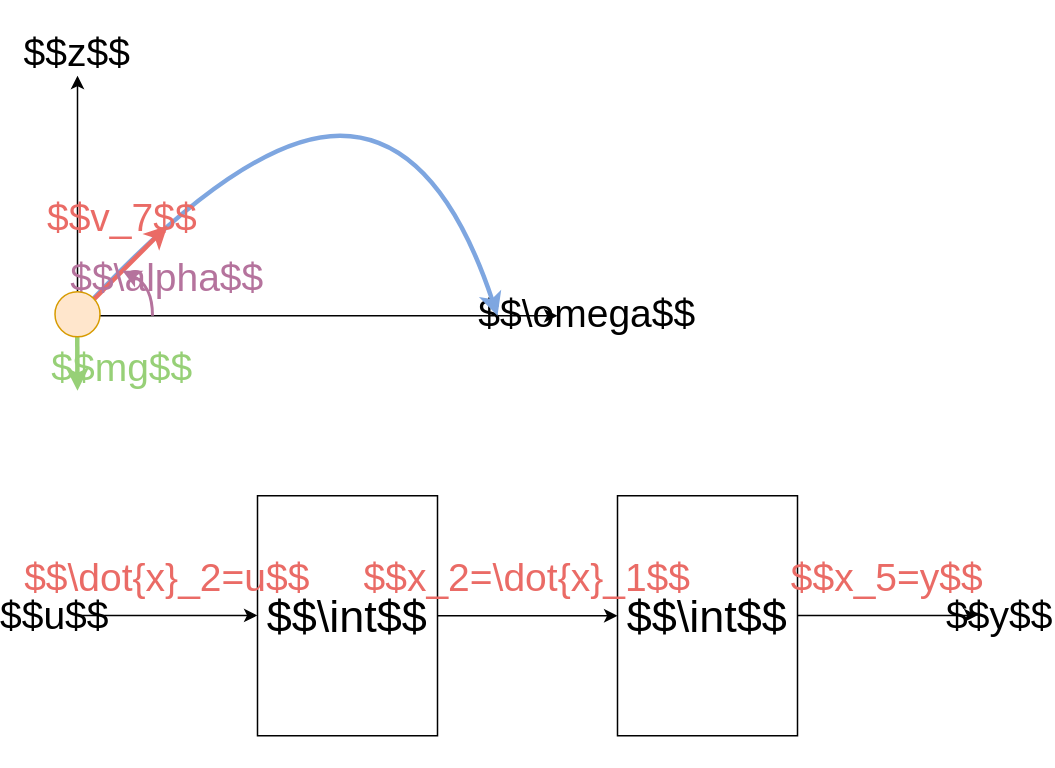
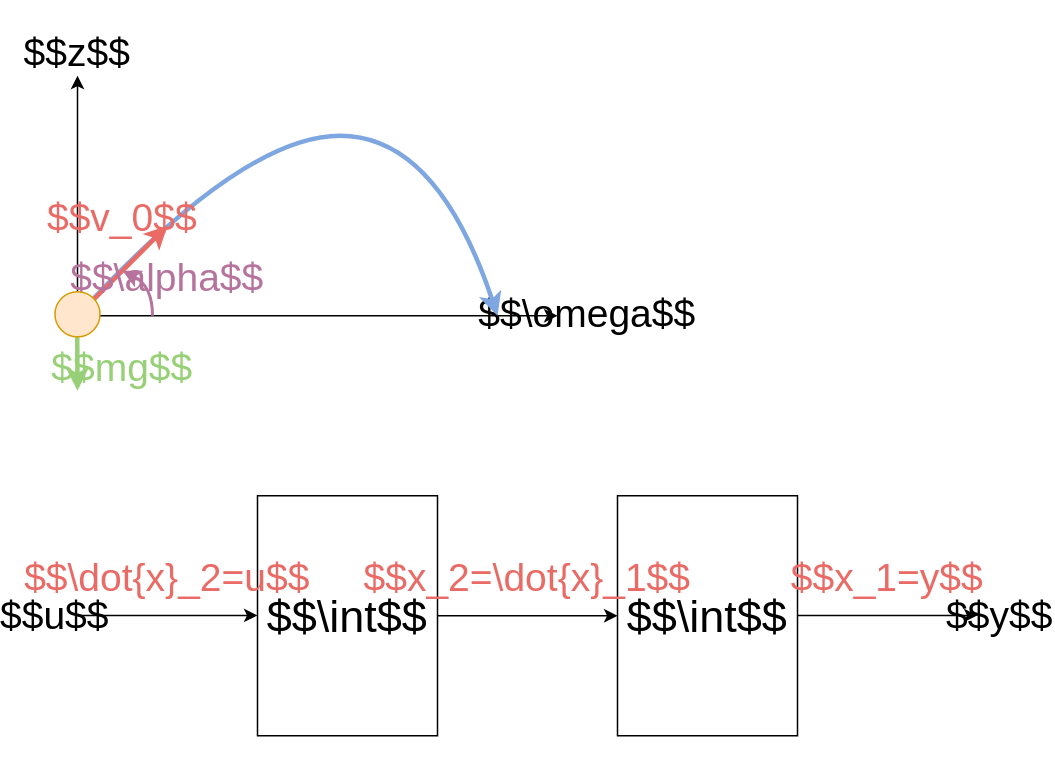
node "$$v_7$$": label "$$v_7$$" -> "$$v_0$$"
node "$$x_5=y$$": label "$$x_5=y$$" -> "$$x_1=y$$"
